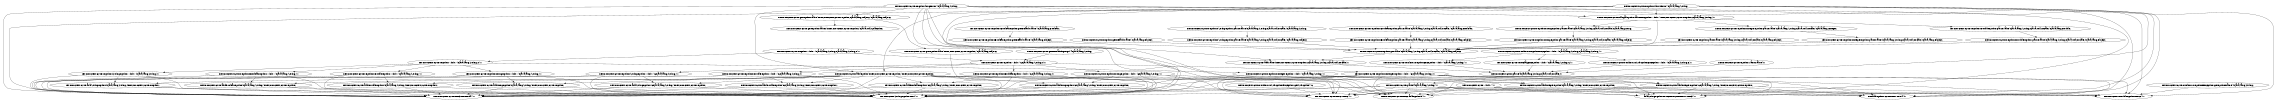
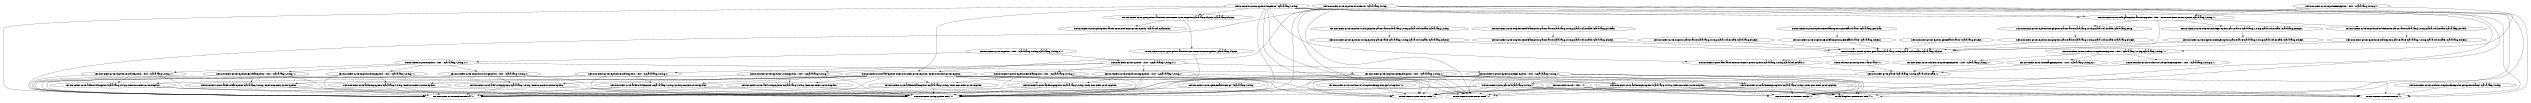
node "net.mooctest.CMD$OptionException.<init>(Ljava/lang/String;)V": added
edge "net.mooctest.CMD.getRemainingArgs()[Ljava/lang/String;" -> "net.mooctest.CMD$Option.<init>(CLjava/lang/String;Z)V": now "net.mooctest.CMD.getRemainingArgs()[Ljava/lang/String;" -> "net.mooctest.StringOption.test()V"
node "net.mooctest.CMDTest2.addOption5()V": label "net.mooctest.CMDTest2.addOption5()V" -> "net.mooctest.CMDTest2.test5()V"
node "addStringOption.mooctest.CMDTest1.test3()V": label "addStringOption.mooctest.CMDTest1.test3()V" -> "net.mooctest.CMDTest1.test3()V"
node "net.mooctest.DoubleOption.test2()V": label "net.mooctest.DoubleOption.test2()V" -> "net.mooctest.CMDTest.test2()V"
